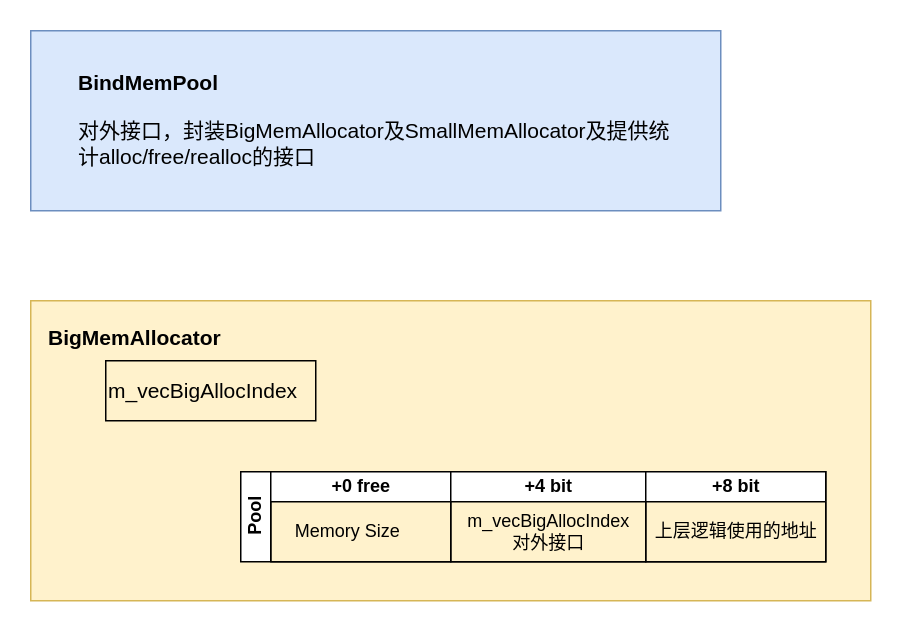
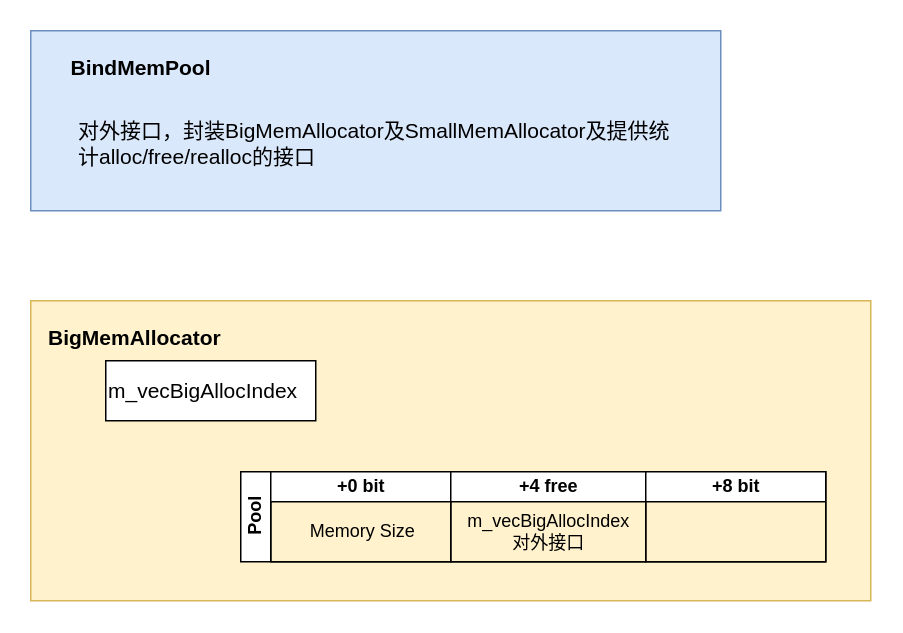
node "BindMemPool": moved (173, 83) -> (166, 68)
node "m_vecBigAllocIndex": fillcolor #fff2cc -> #ffffff
node "+0 free": label "+0 free" -> "+0 bit"
node "+4 bit": label "+4 bit" -> "+4 free"
node "Memory Size": moved (347, 532) -> (362, 532)
node "上层逻辑使用的地址": removed
